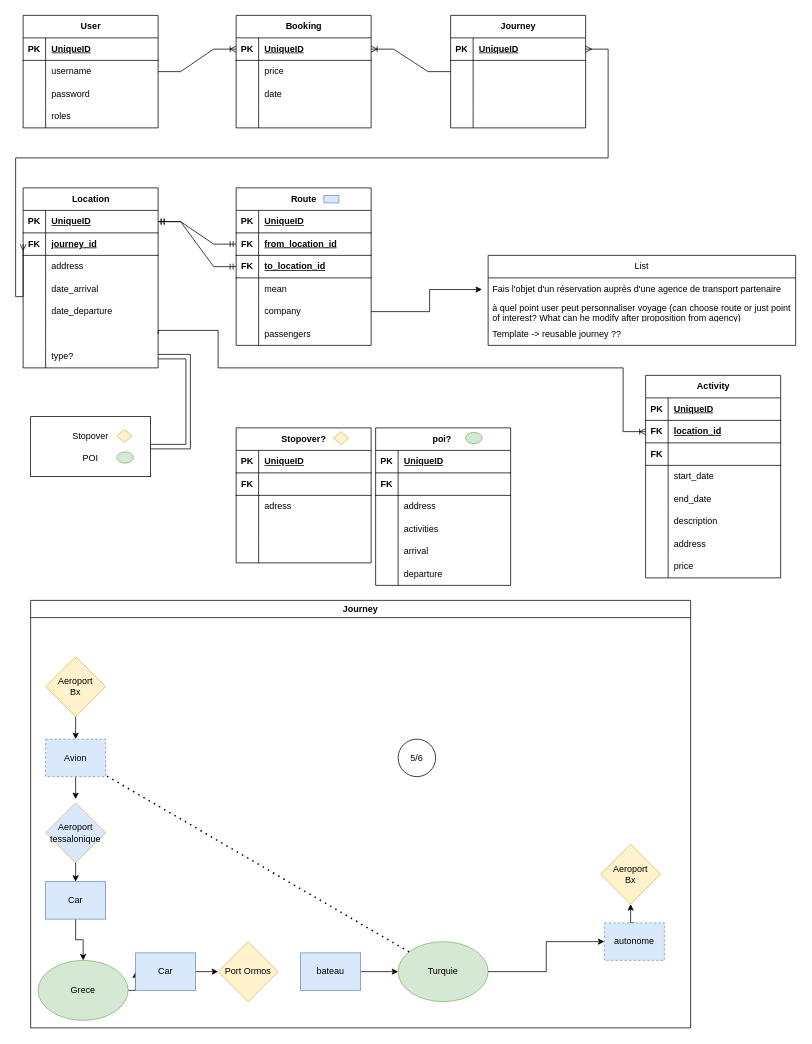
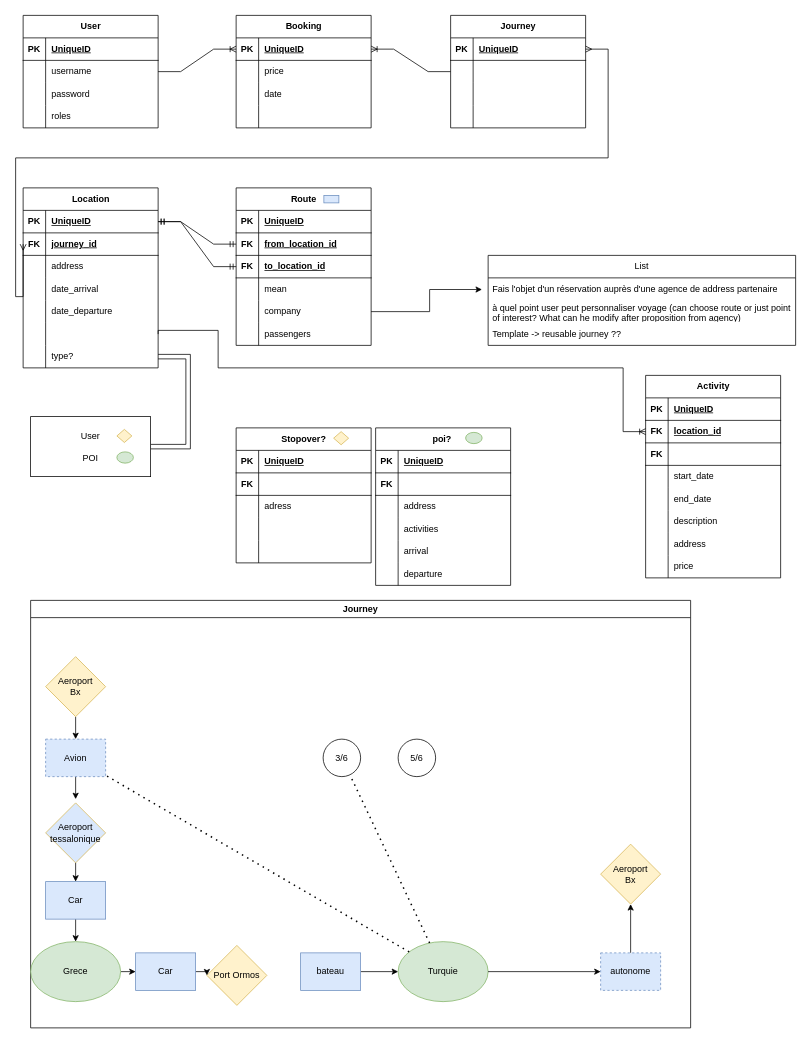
node "Fais l'objet d'un réservation auprès d'une agence de transport partenaire": label "Fais l'objet d'un réservation auprès d'une agence de transport partenaire" -> "Fais l'objet d'un réservation auprès d'une agence de address partenaire"
node "Stopover POI": label "Stopover POI" -> "User POI"
node "3/6": added
edge "3/6" -- "Turquie": added
node "autonome": moved (634, 942) -> (630, 972)
node "Port Ormos": moved (248, 972) -> (237, 975)
node "Grece": moved (83, 990) -> (75, 972)
